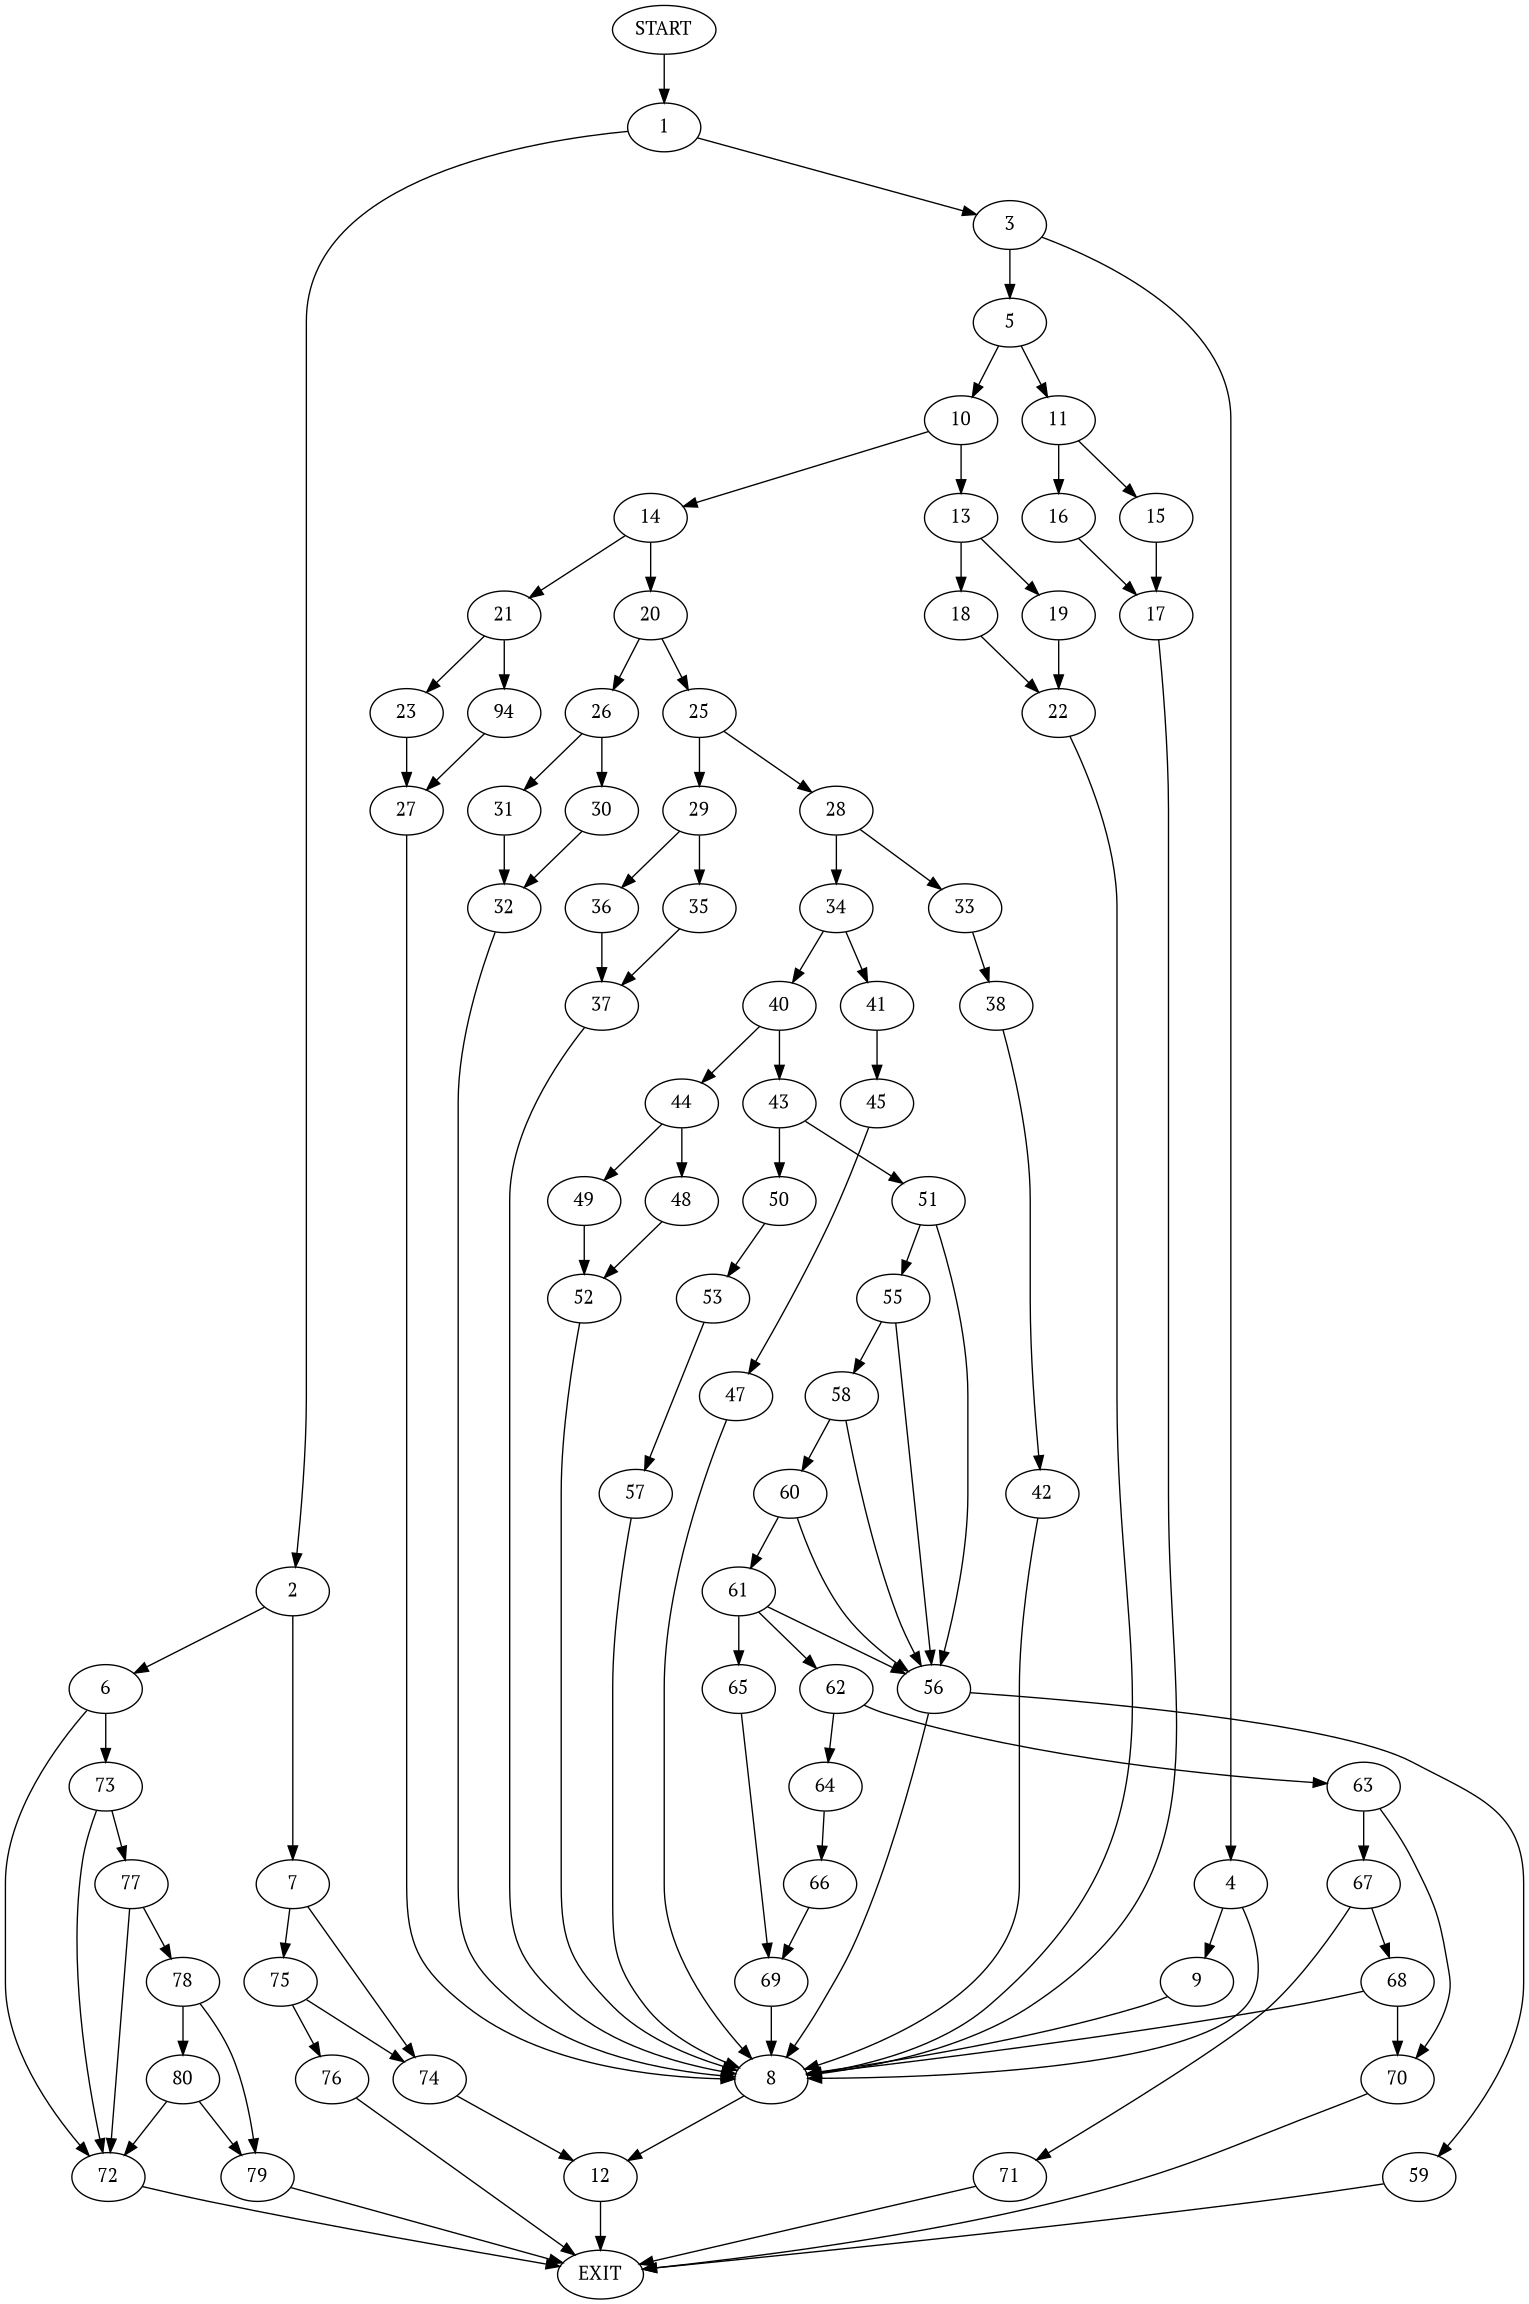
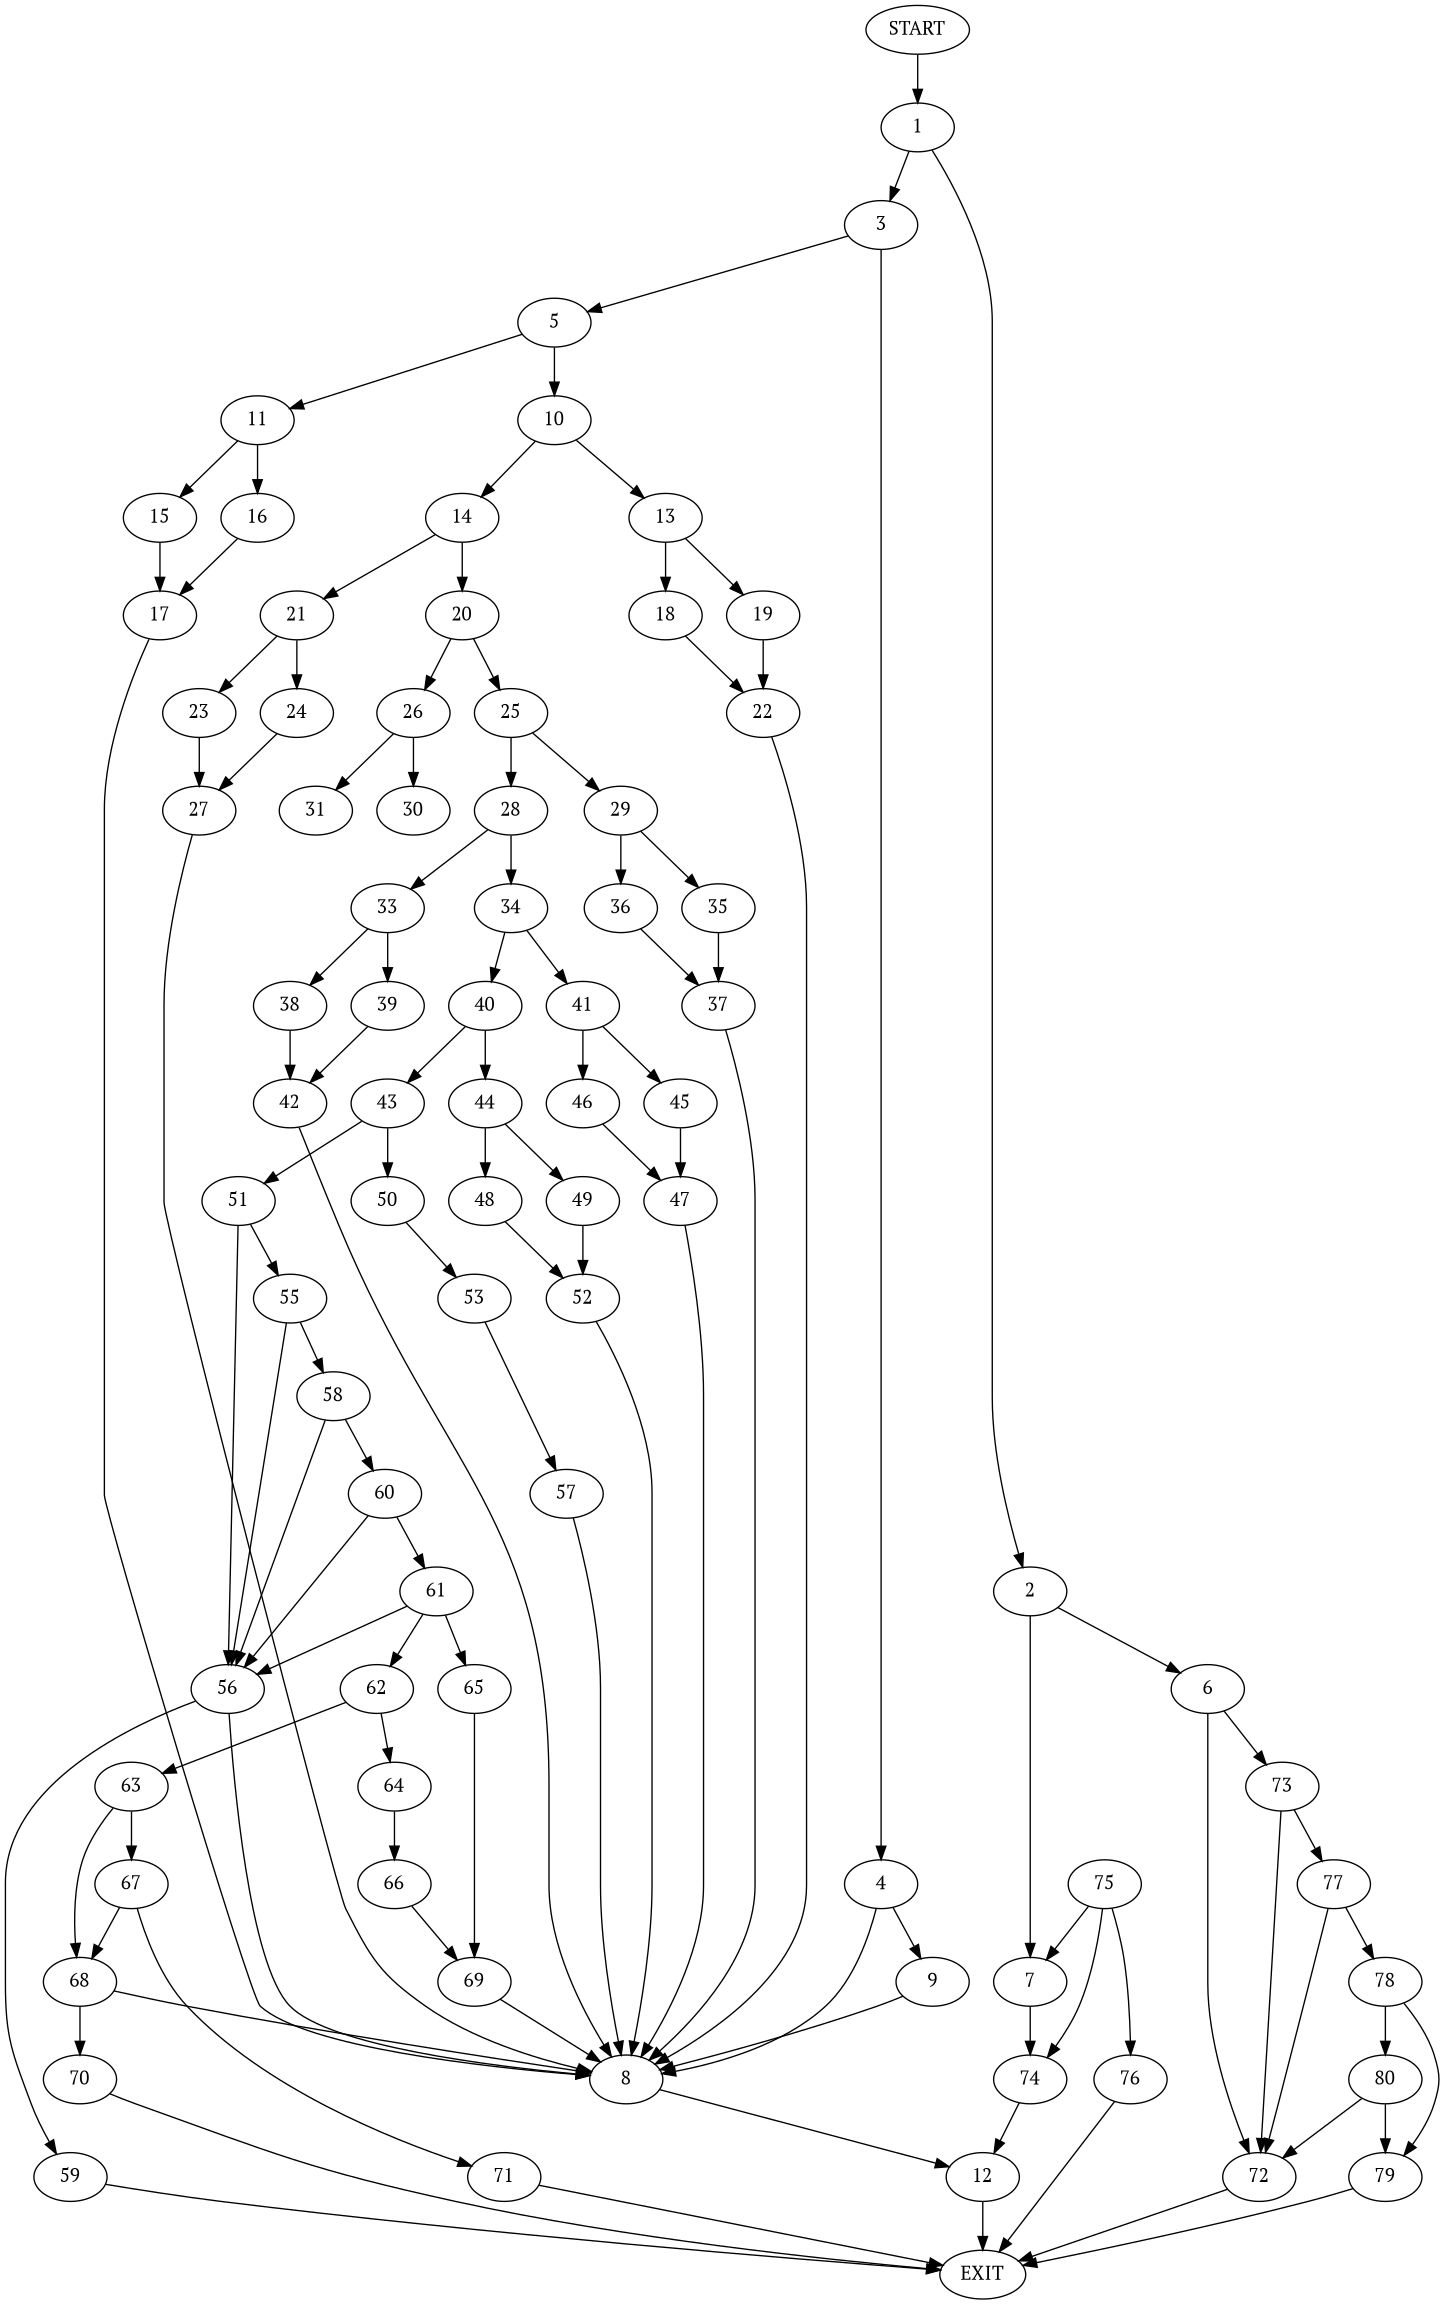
node "94": label "94" -> "24"
node "32": removed
node "39": added
node "46": added
edge "63" -> "70": now "63" -> "68"
edge "7" -> "75": reversed
